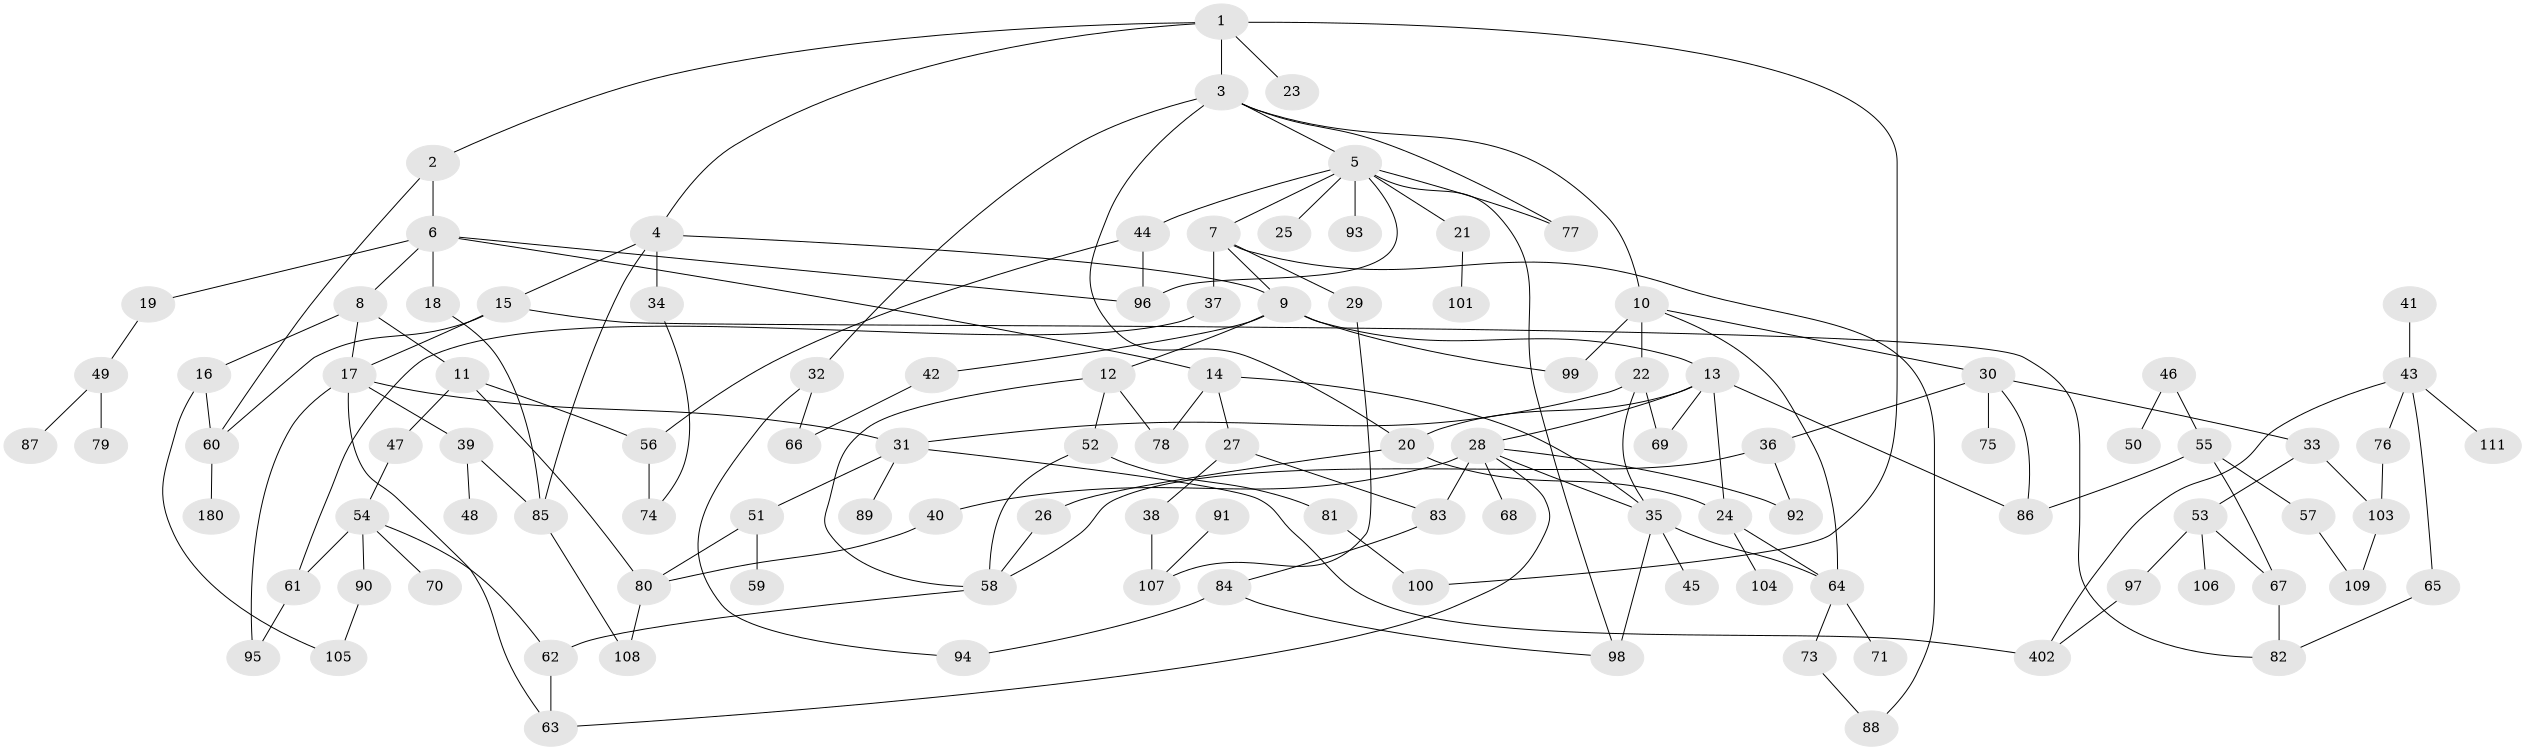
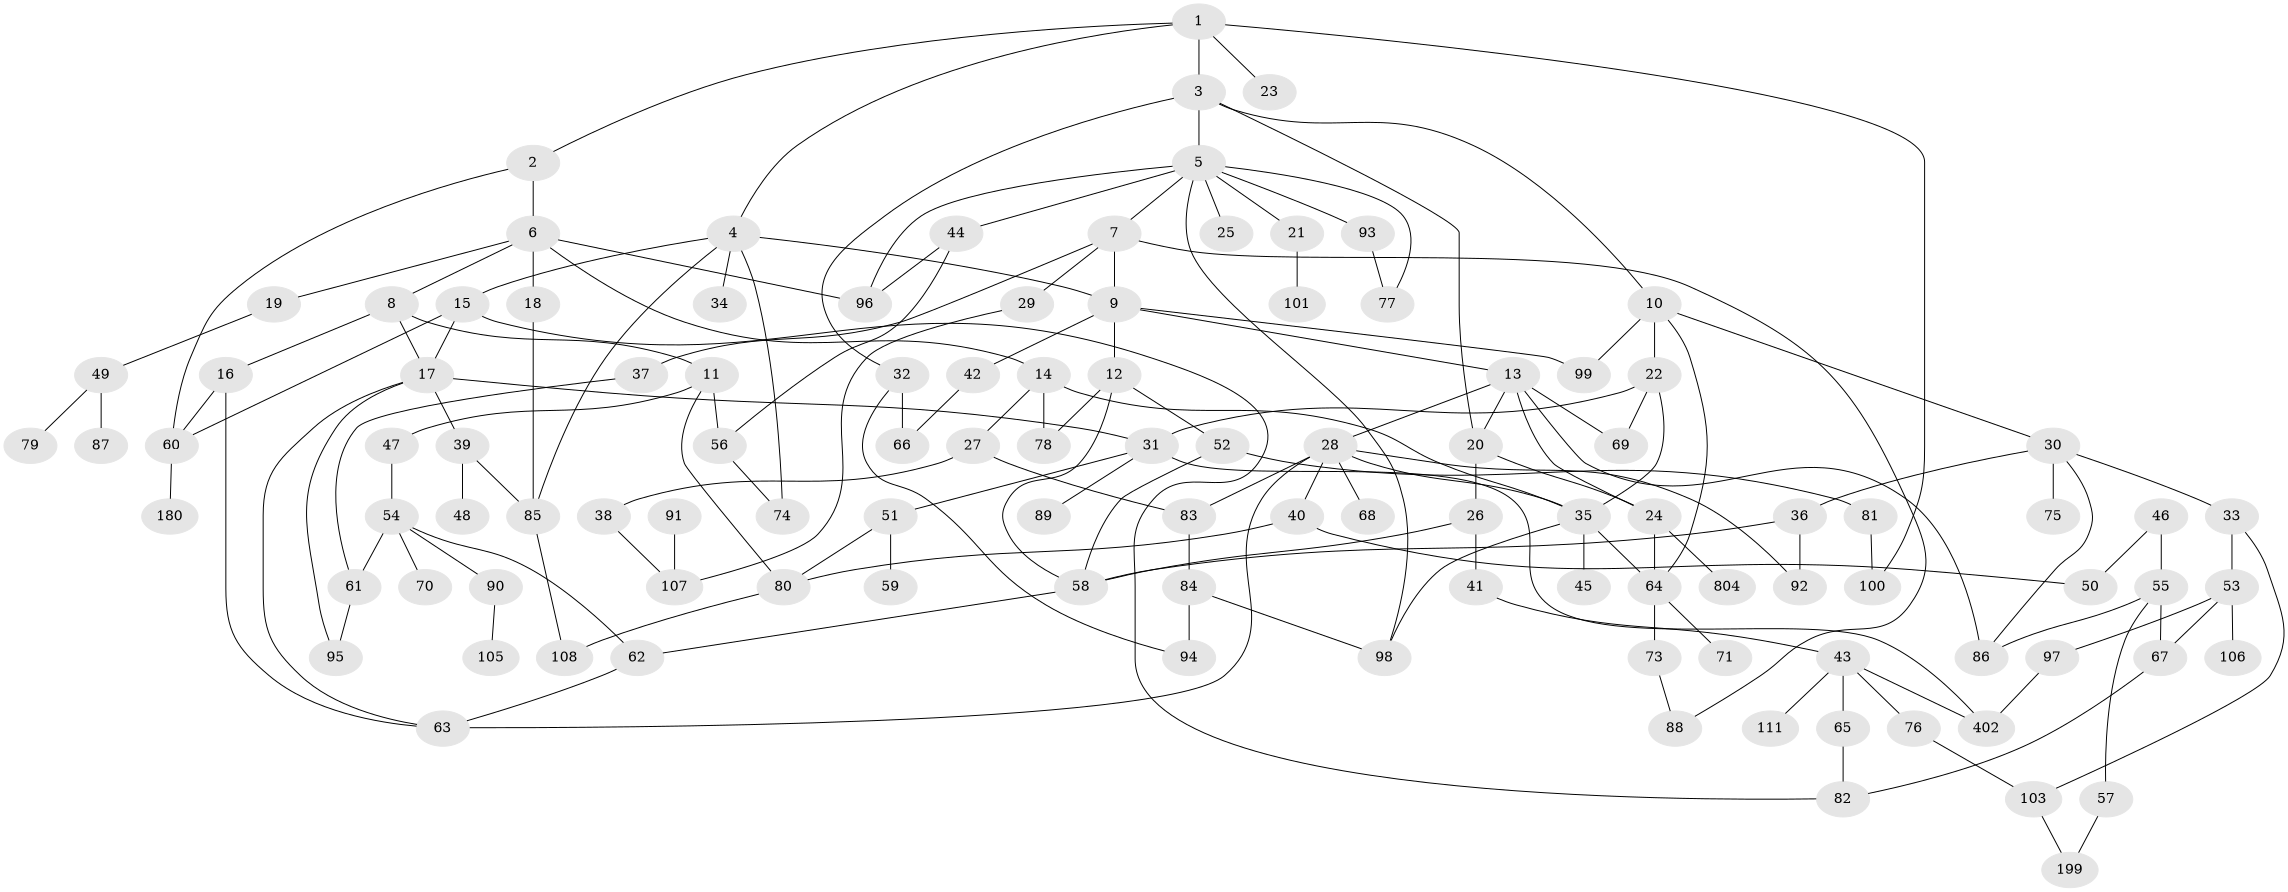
edge "3" -- "77": now "93" -- "77"
edge "34" -- "74": now "4" -- "74"
edge "16" -- "105": now "16" -- "63"
edge "26" -- "41": added
edge "40" -- "50": added
node "104": label "104" -> "804"
node "109": label "109" -> "199"
